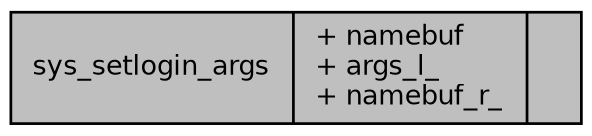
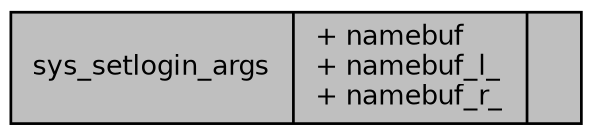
node "sys_setlogin_args": text "+ args_l_" -> "+ namebuf_l_"
